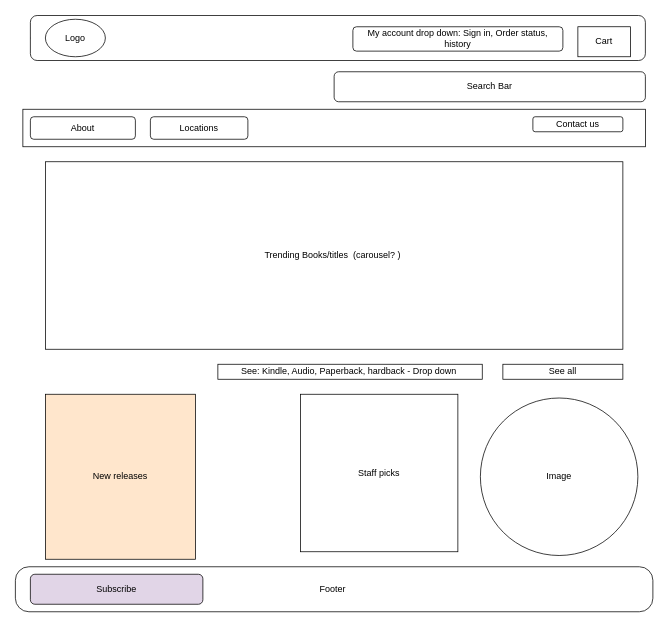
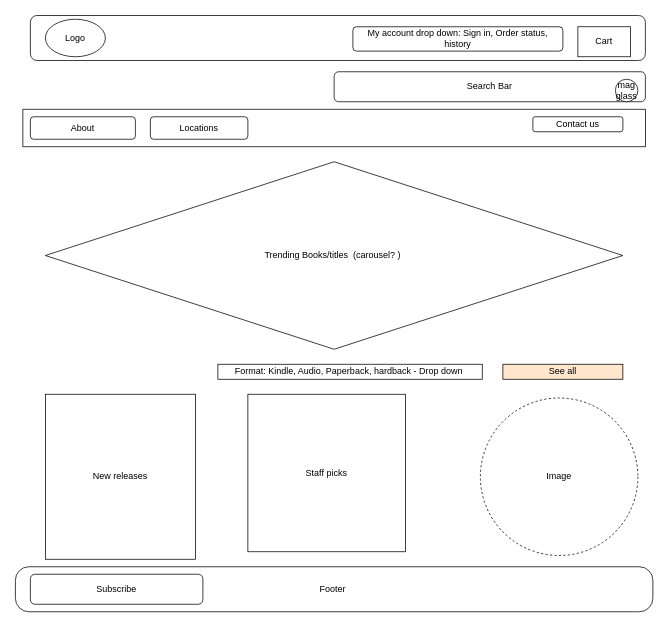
node "mag glass": added
node "Trending Books/titles (carousel? )": shape rectangle -> diamond
node "See: Kindle, Audio, Paperback, hardback - Drop down": label "See: Kindle, Audio, Paperback, hardback - Drop down" -> "Format: Kindle, Audio, Paperback, hardback - Drop down"
node "See all": fillcolor #ffffff -> #ffe6cc
node "Staff picks": moved (379, 473) -> (327, 473)
node "New releases": fillcolor #ffe6cc -> #ffffff
node "Image": style solid -> dashed
node "Subscribe": fillcolor #e1d5e7 -> #ffffff
